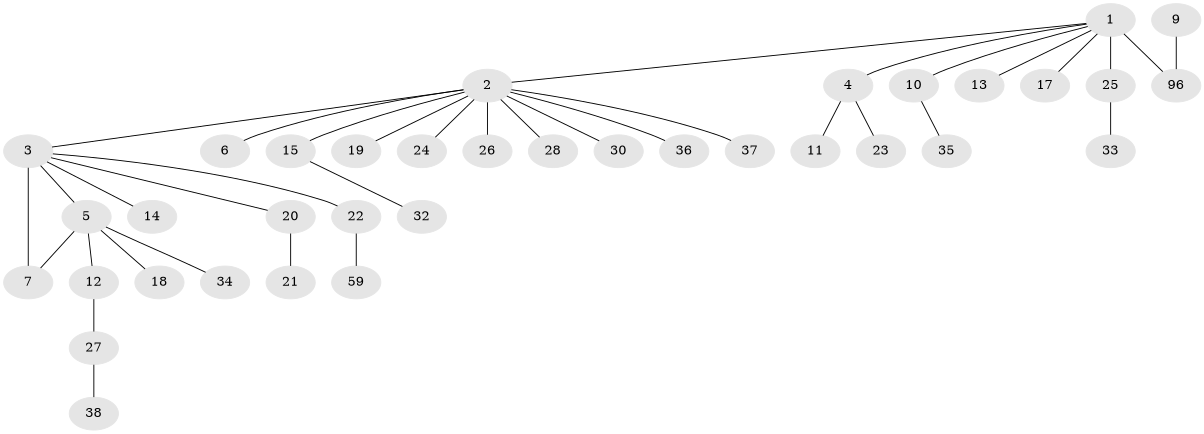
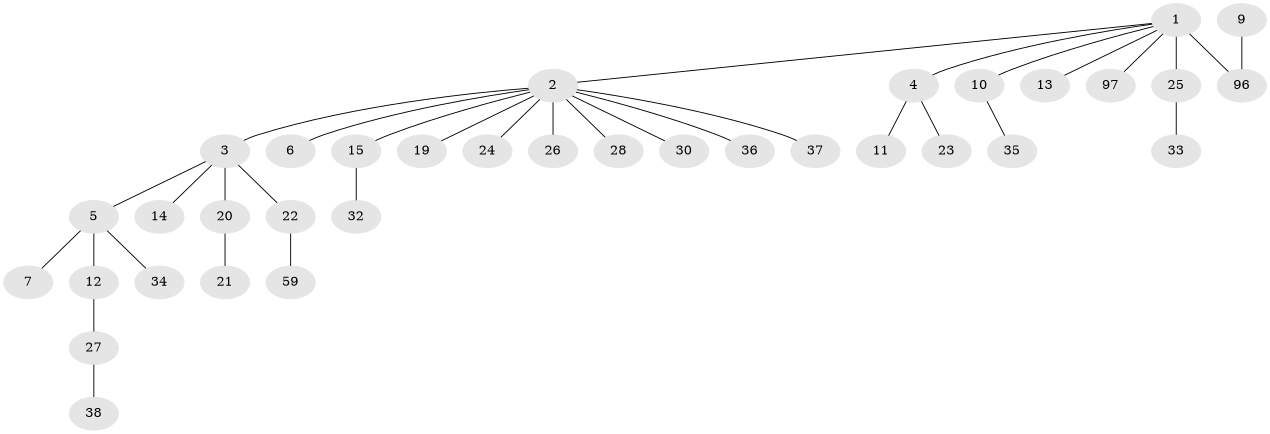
node "17": label "17" -> "97"
edge "3" -- "7": removed
node "18": removed
